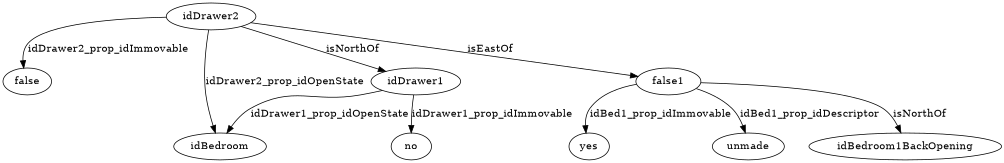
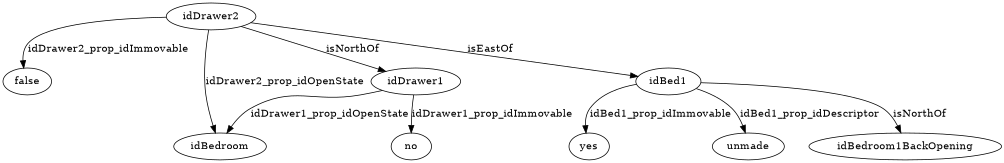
node "false1": label "false1" -> "idBed1"
